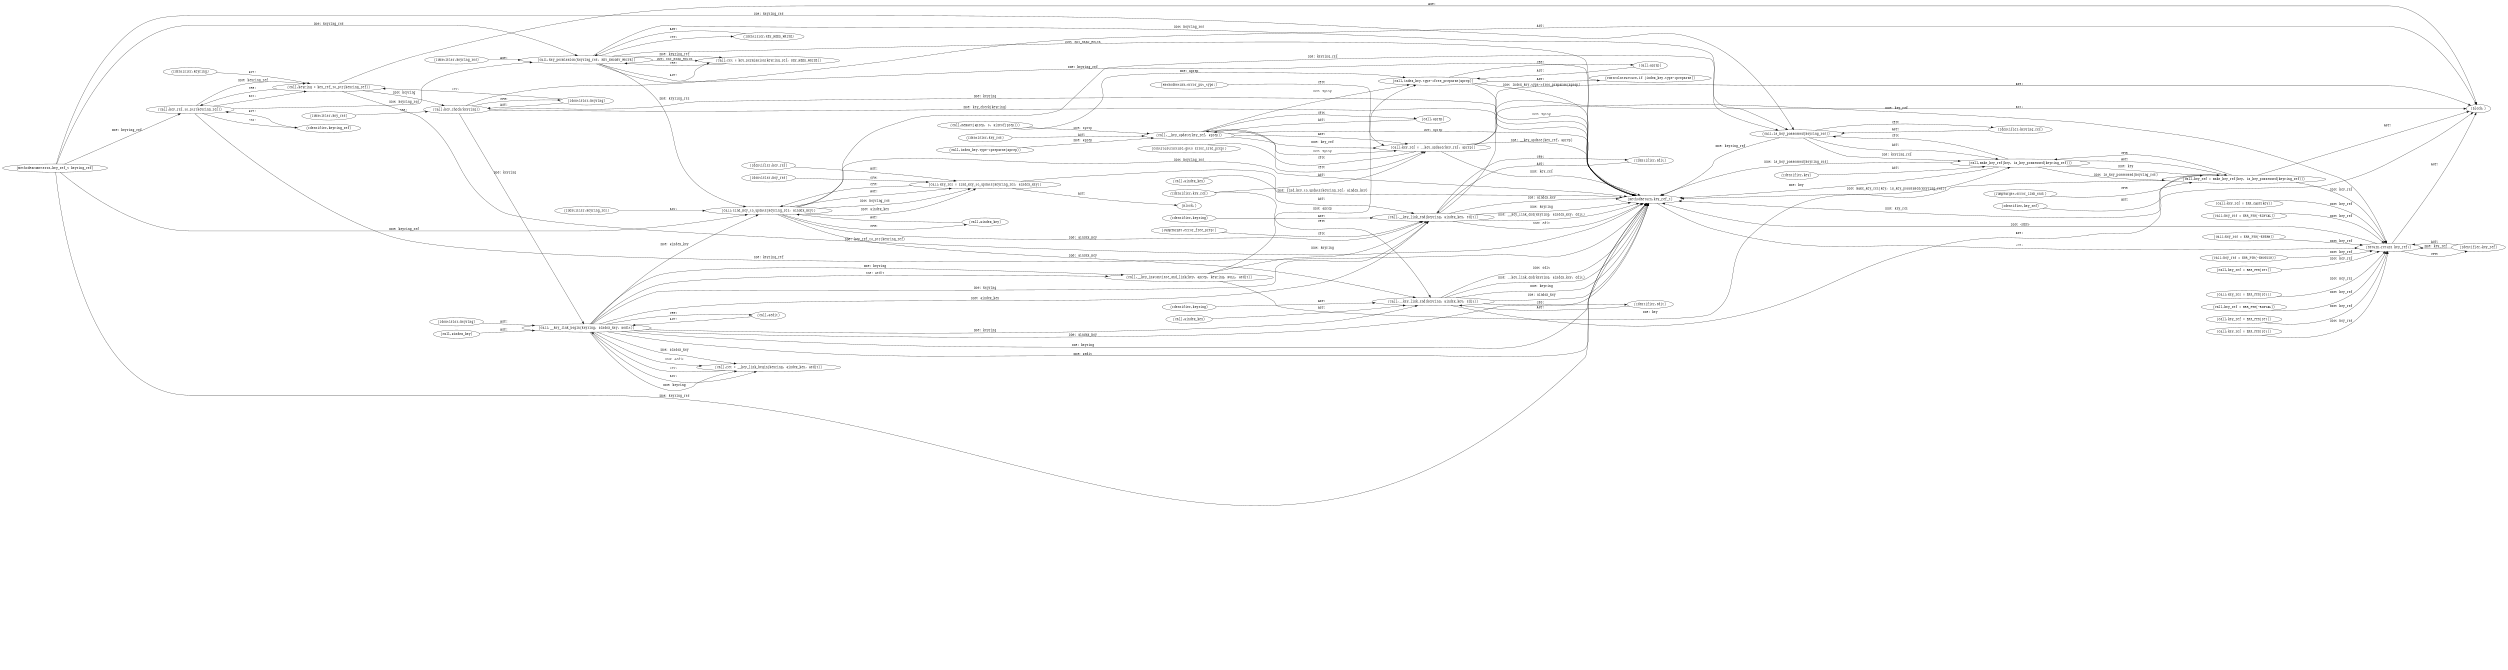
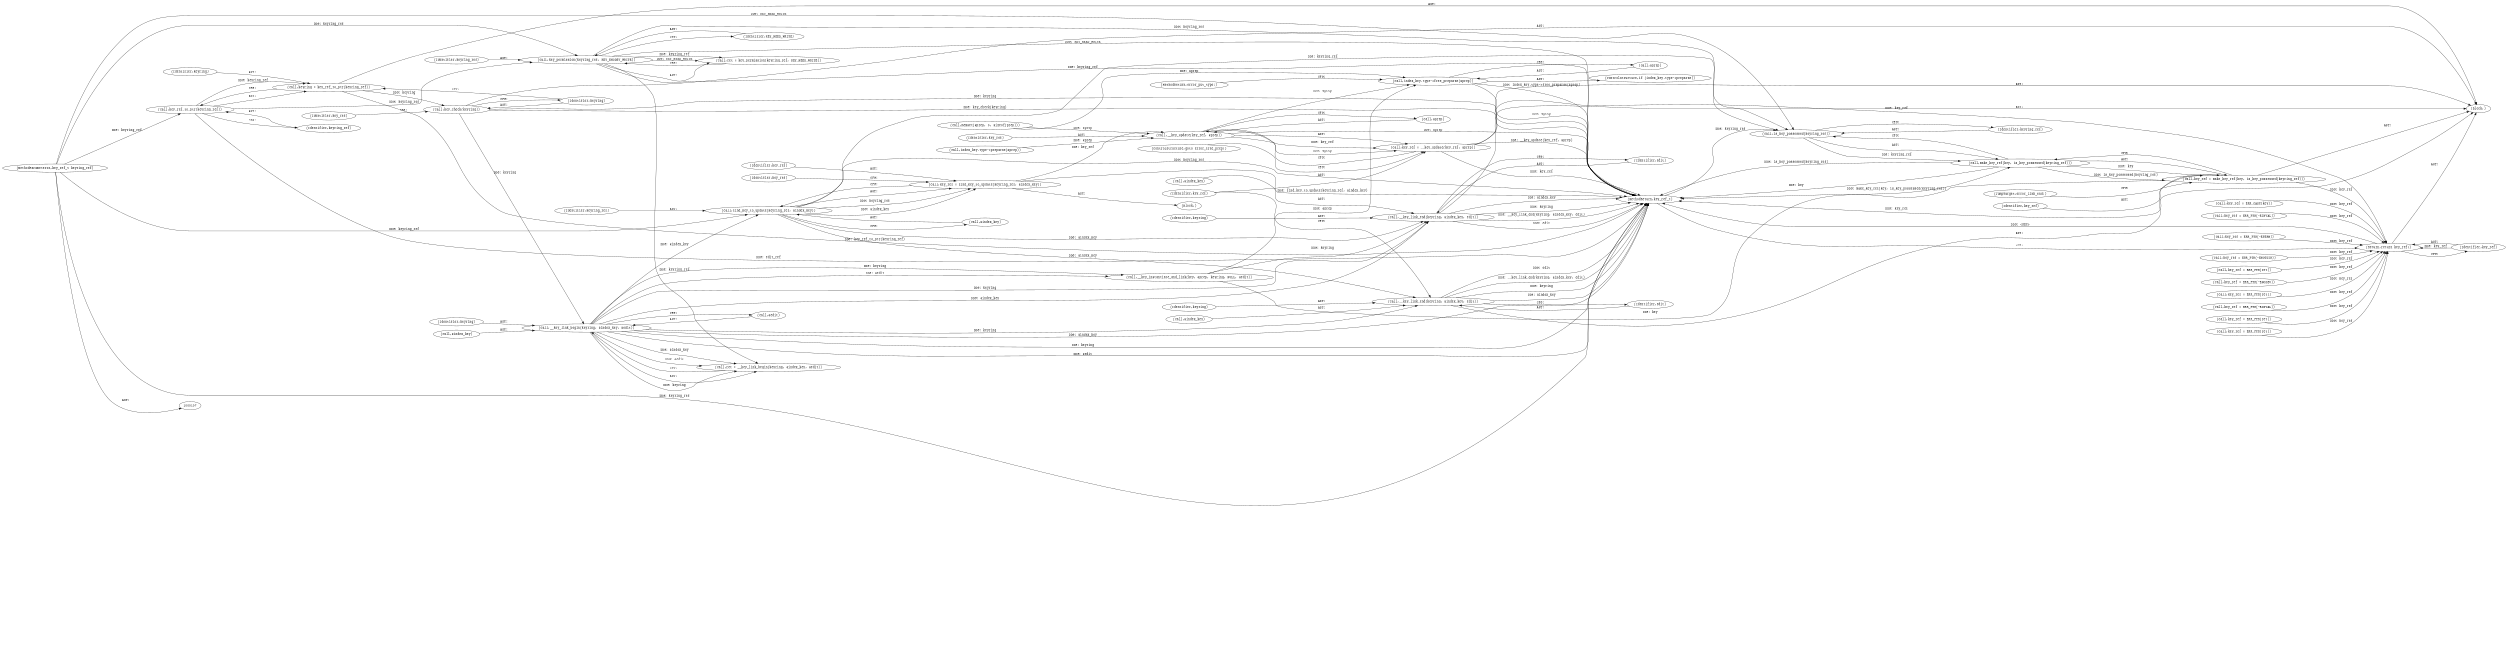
edge "(MethodParameterIn,key_ref_t keyring_ref)" -> "(Call,is_key_possessed(keyring_ref))": label "DDG: keyring_ref" -> "DDG: KEY_NEED_WRITE"
edge "(MethodReturn,error_put_type:)" -> "(Call,key_ref = __key_update(key_ref, &prep))": now "(MethodReturn,error_put_type:)" -> "(Call,index_key.type->free_preparse(&prep))"
edge "(Call,key_permission(keyring_ref, KEY_ENODEV_WRITE))" -> "(Call,find_key_to_update(keyring_ref, &index_key))": now "(Call,key_permission(keyring_ref, KEY_ENODEV_WRITE))" -> "(Call,ret = __key_link_begin(keyring, &index_key, &edit))"
edge "(Call,key_ref = find_key_to_update(keyring_ref, &index_key))" -> "(Call,__key_update(key_ref, &prep))": added, label "DDG: key_ref"
edge "(Call,is_key_possessed(keyring_ref))" -> "(MethodReturn,key_ref_t)": reversed
node "(Identifier,key)": removed
node "(JumpTarget,error_free_prep:)": removed
edge "(Call,key_ref_to_ptr(keyring_ref))" -> "(MethodReturn,key_ref_t)": label "DDG: keyring_ref" -> "DDG: edit_ref"
node "(Call,key_ref = ERR_PTR(-ENODEV))": added
node "1000107": added
